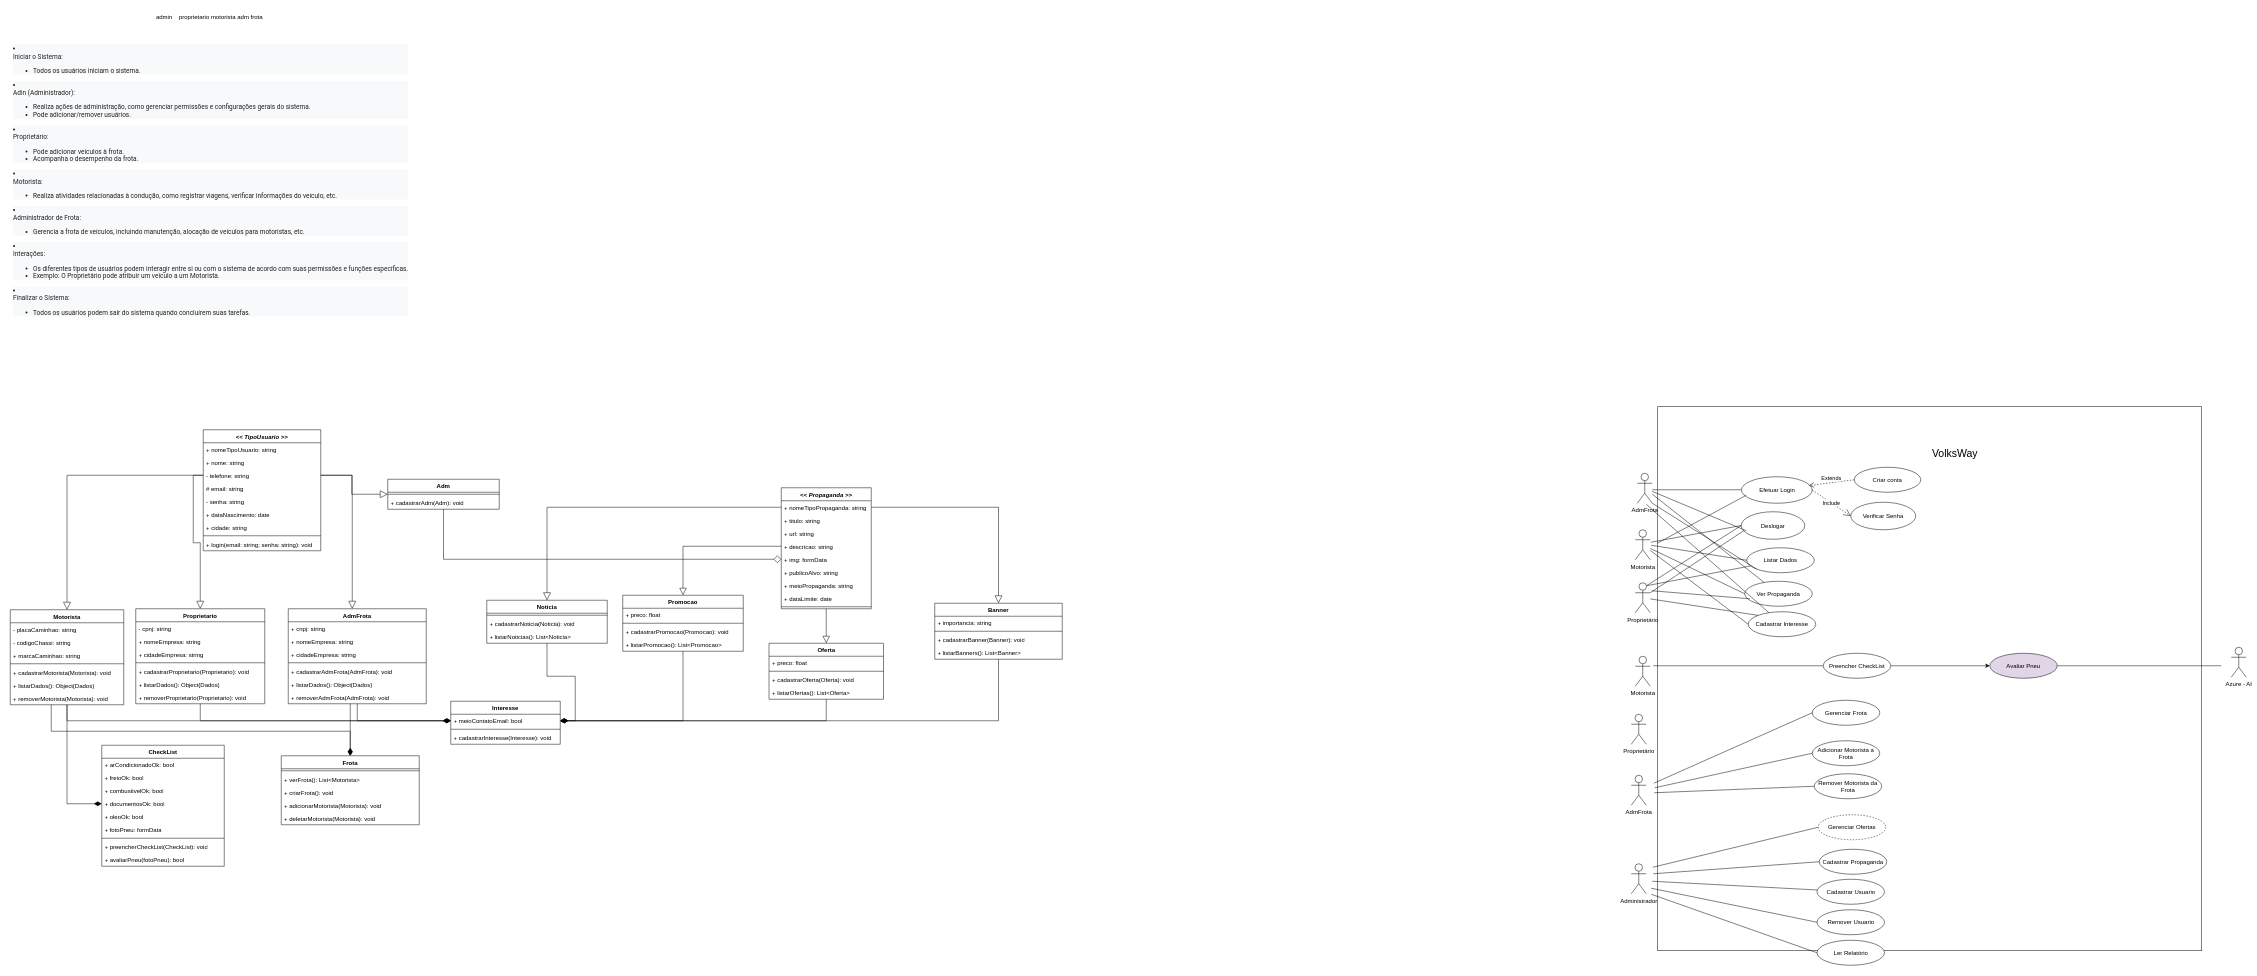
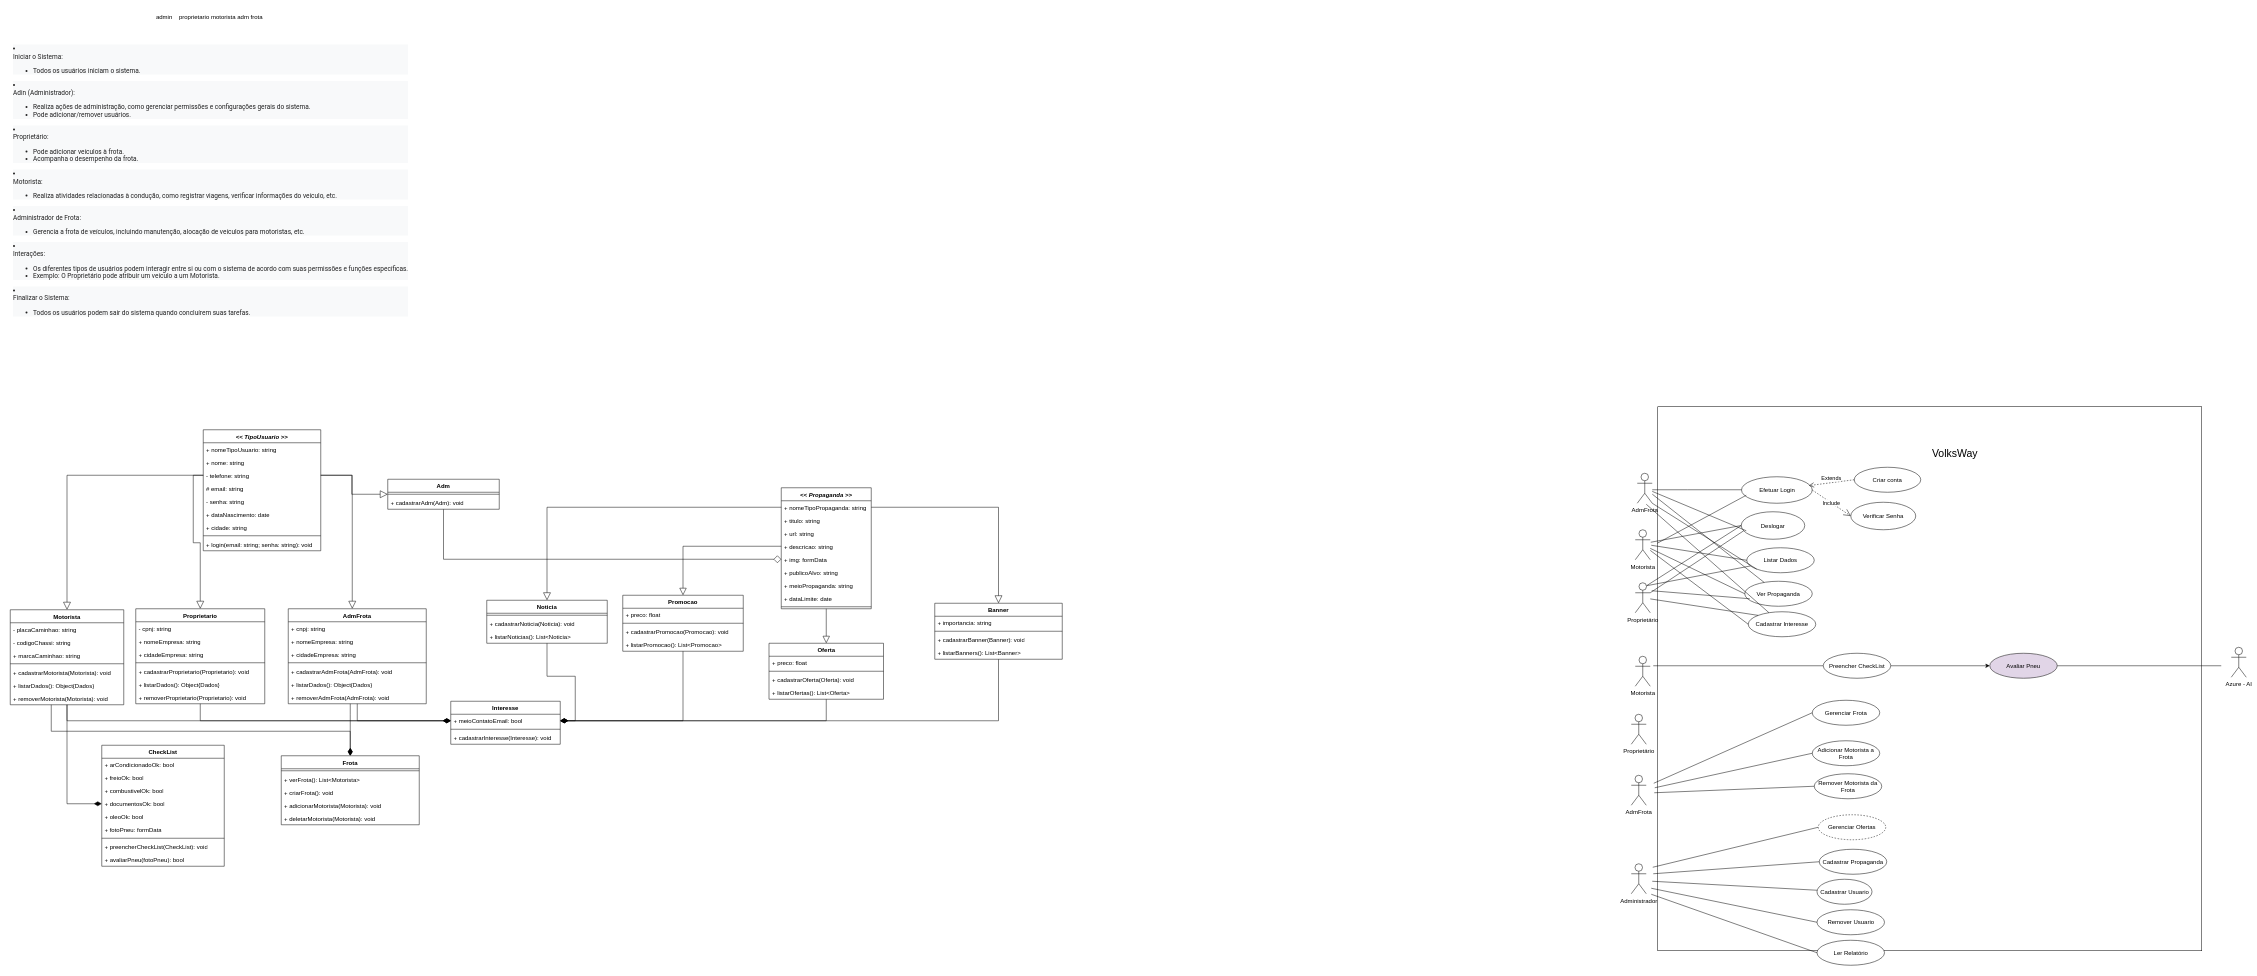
node "Cadastrar Usuario": size 68x25 -> 55x25
